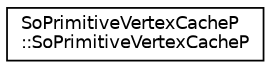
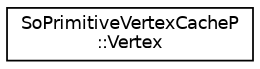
node "SoPrimitiveVertexCacheP ::SoPrimitiveVertexCacheP": label "SoPrimitiveVertexCacheP ::SoPrimitiveVertexCacheP" -> "SoPrimitiveVertexCacheP ::Vertex"
